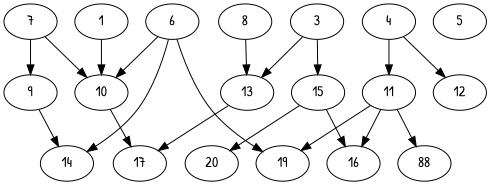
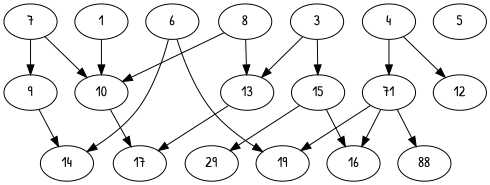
edge "6" -> "10": now "8" -> "10"
node "11": label "11" -> "71"
node "20": label "20" -> "29"
